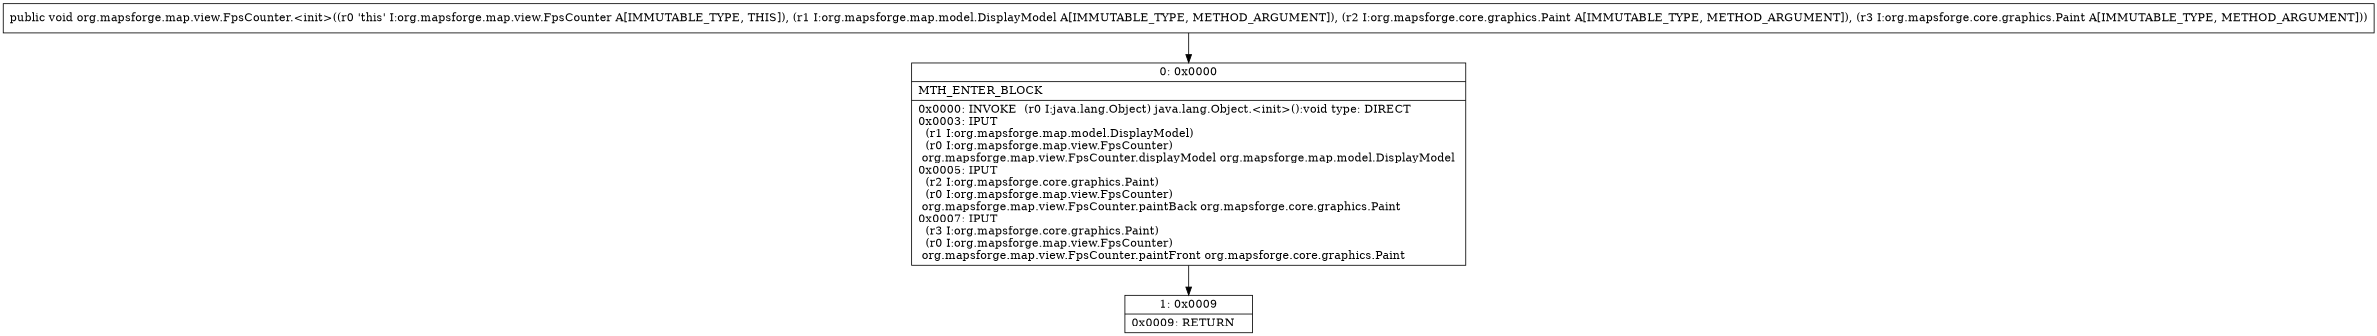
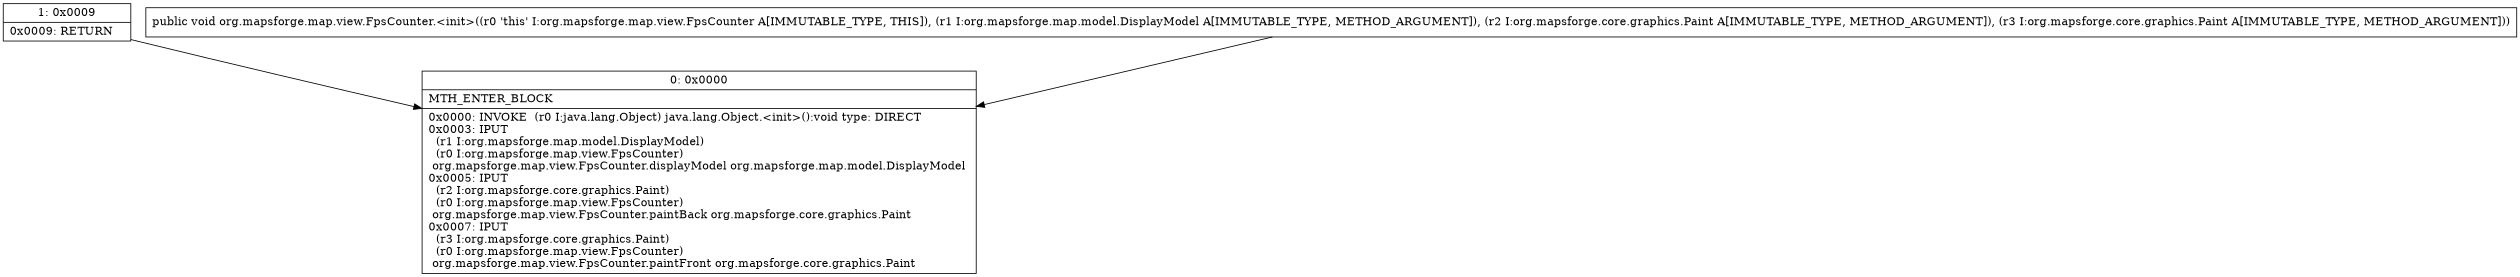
edge "0: 0x0000" -> "1: 0x0009": reversed
